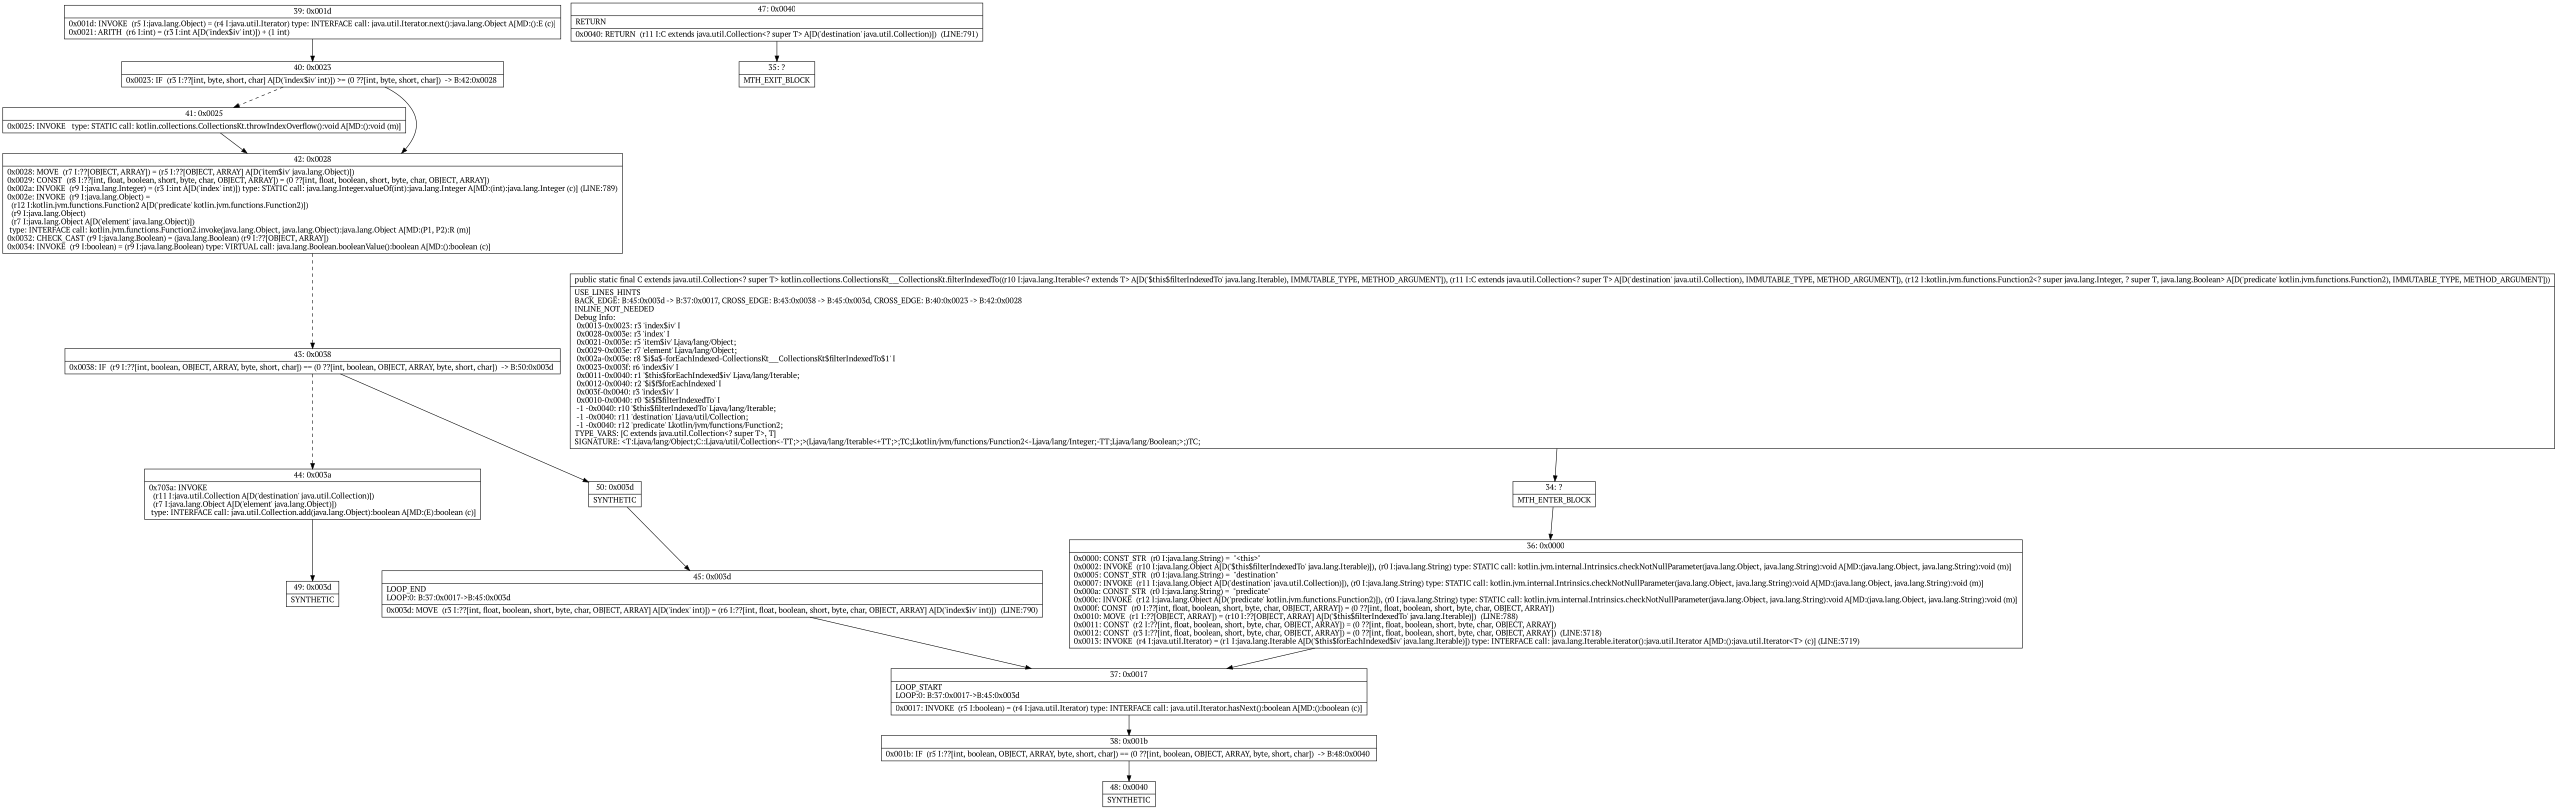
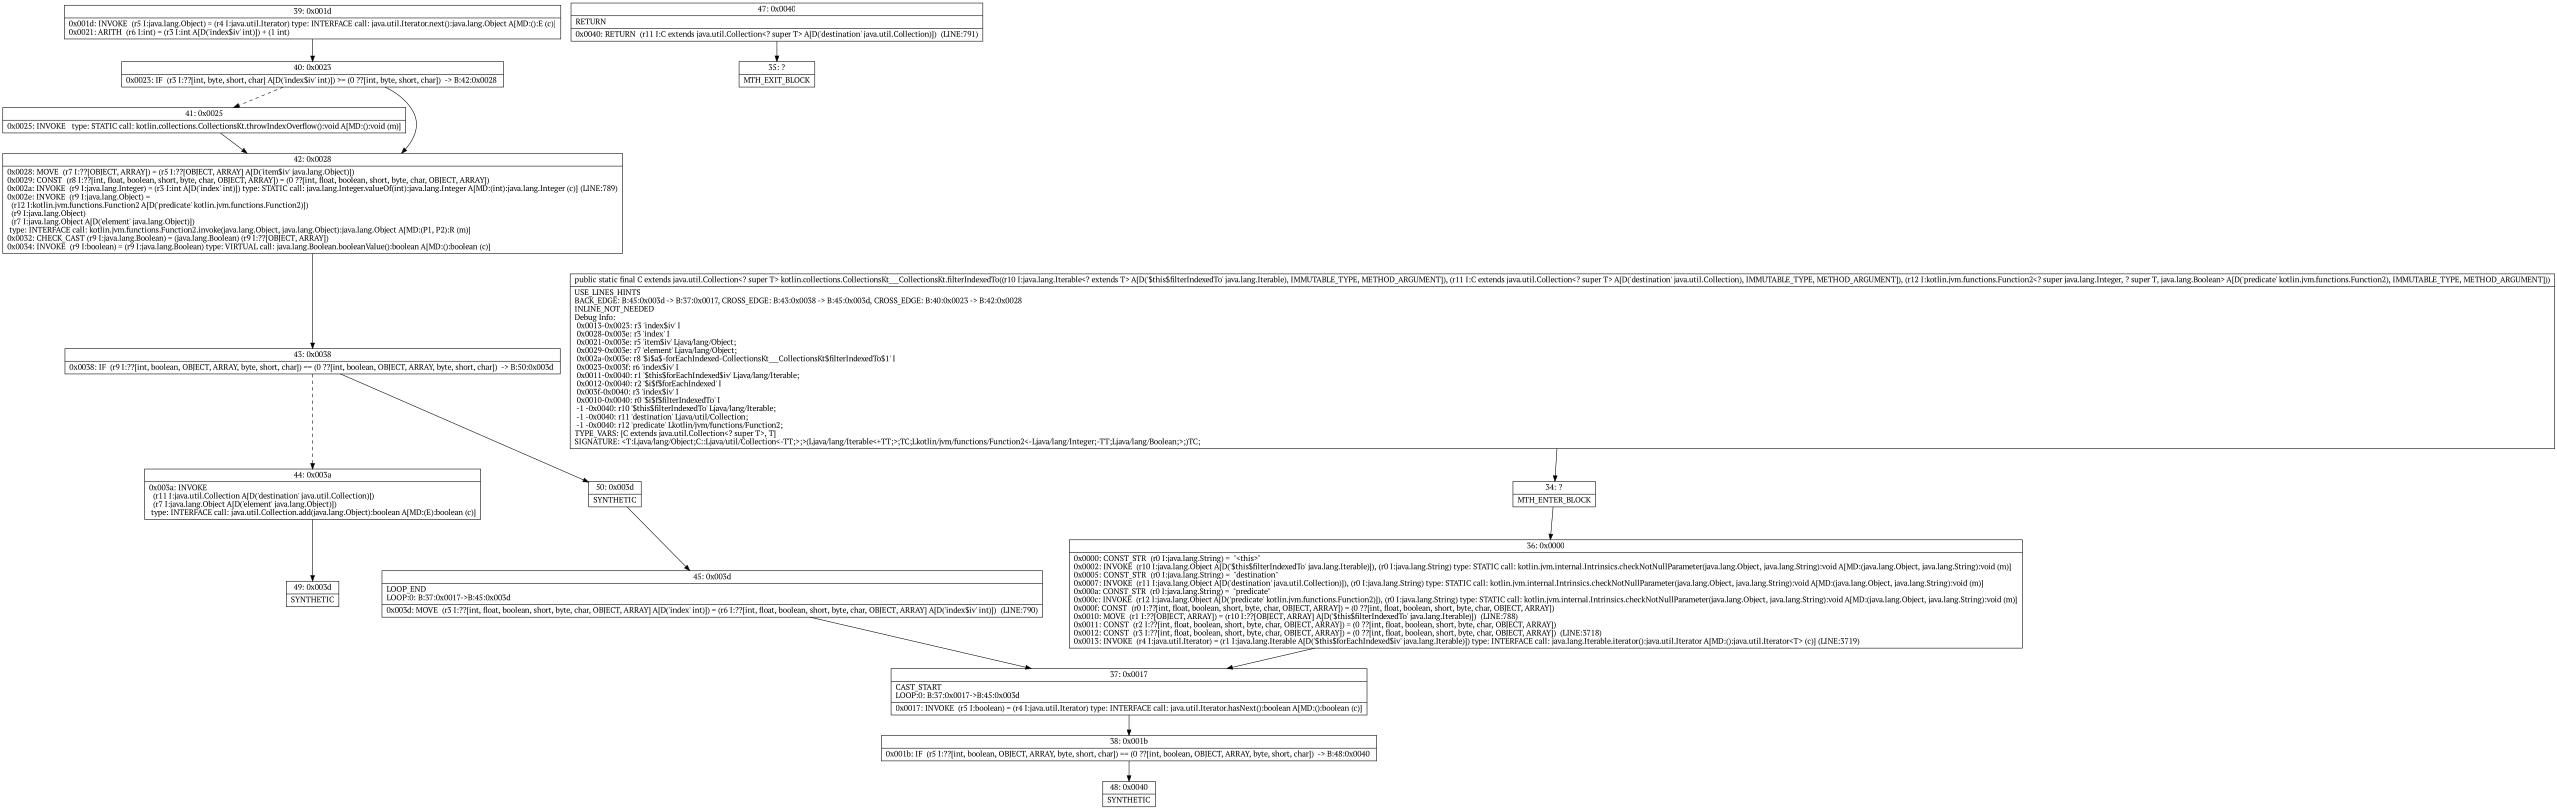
edge "42: 0x0028" -> "43: 0x0038": style dashed -> solid
node "44: 0x003a": text "0x703a: INVOKE" -> "0x003a: INVOKE"
node "37: 0x0017": text "LOOP_START" -> "CAST_START"
